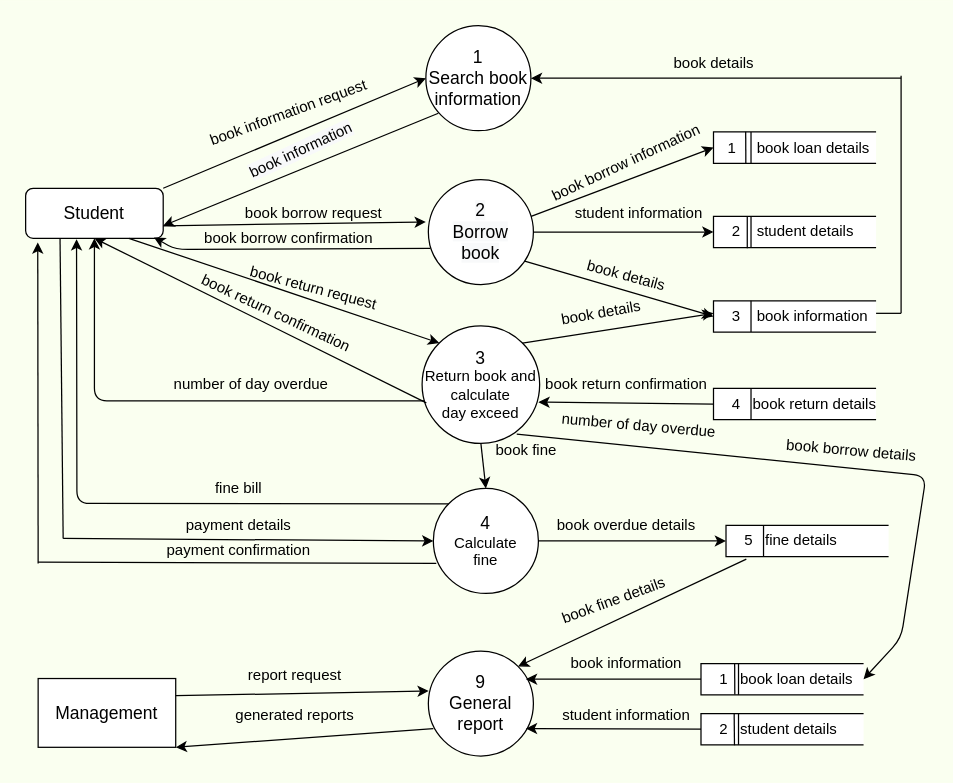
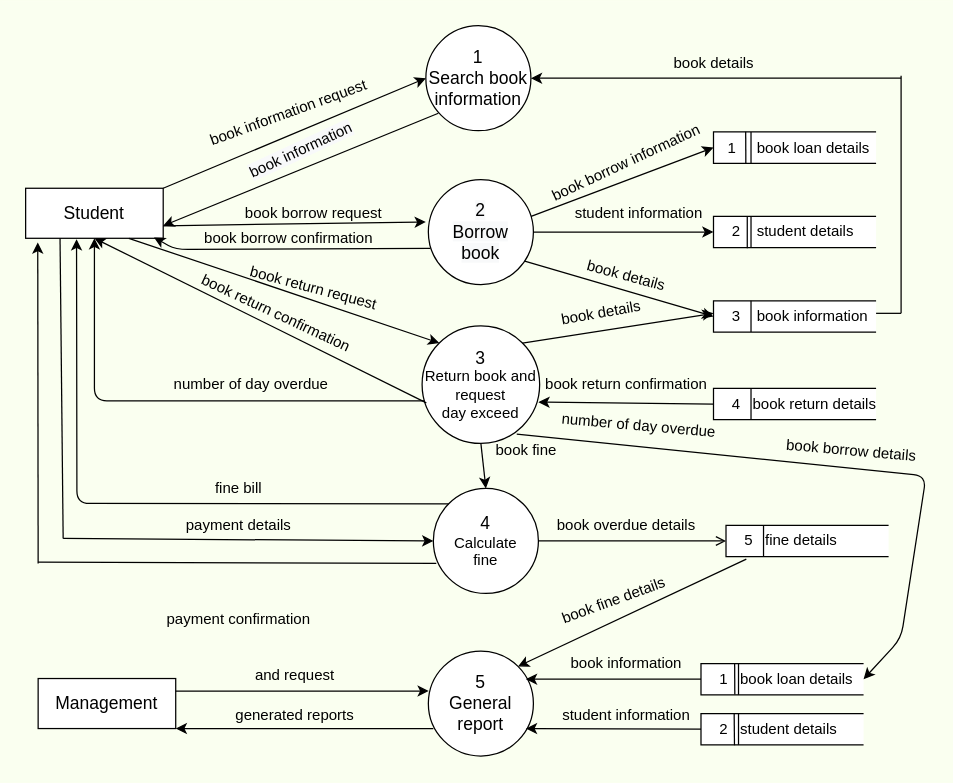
node "Student": shape rounded rectangle -> rectangle
node "3 Return book and calculate day exceed": label "3 Return book and calculate day exceed" -> "3 Return book and request day exceed"
edge "4 Calculate fine" -> "5 fine details": arrowhead classic -> open
node "payment confirmation": moved (238, 551) -> (238, 619)
node "report request": label "report request" -> "and request"
node "9 General report": label "9 General report" -> "5 General report"
node "Management": size 138x69 -> 138x50
